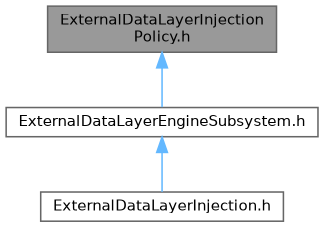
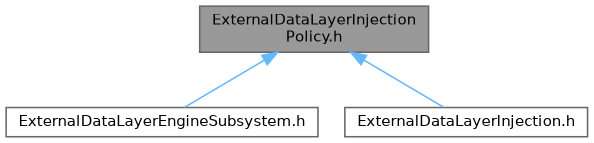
edge "ExternalDataLayerInjection.h" -> "ExternalDataLayerEngineSubsystem.h": now "ExternalDataLayerInjection.h" -> "ExternalDataLayerInjection Policy.h"
